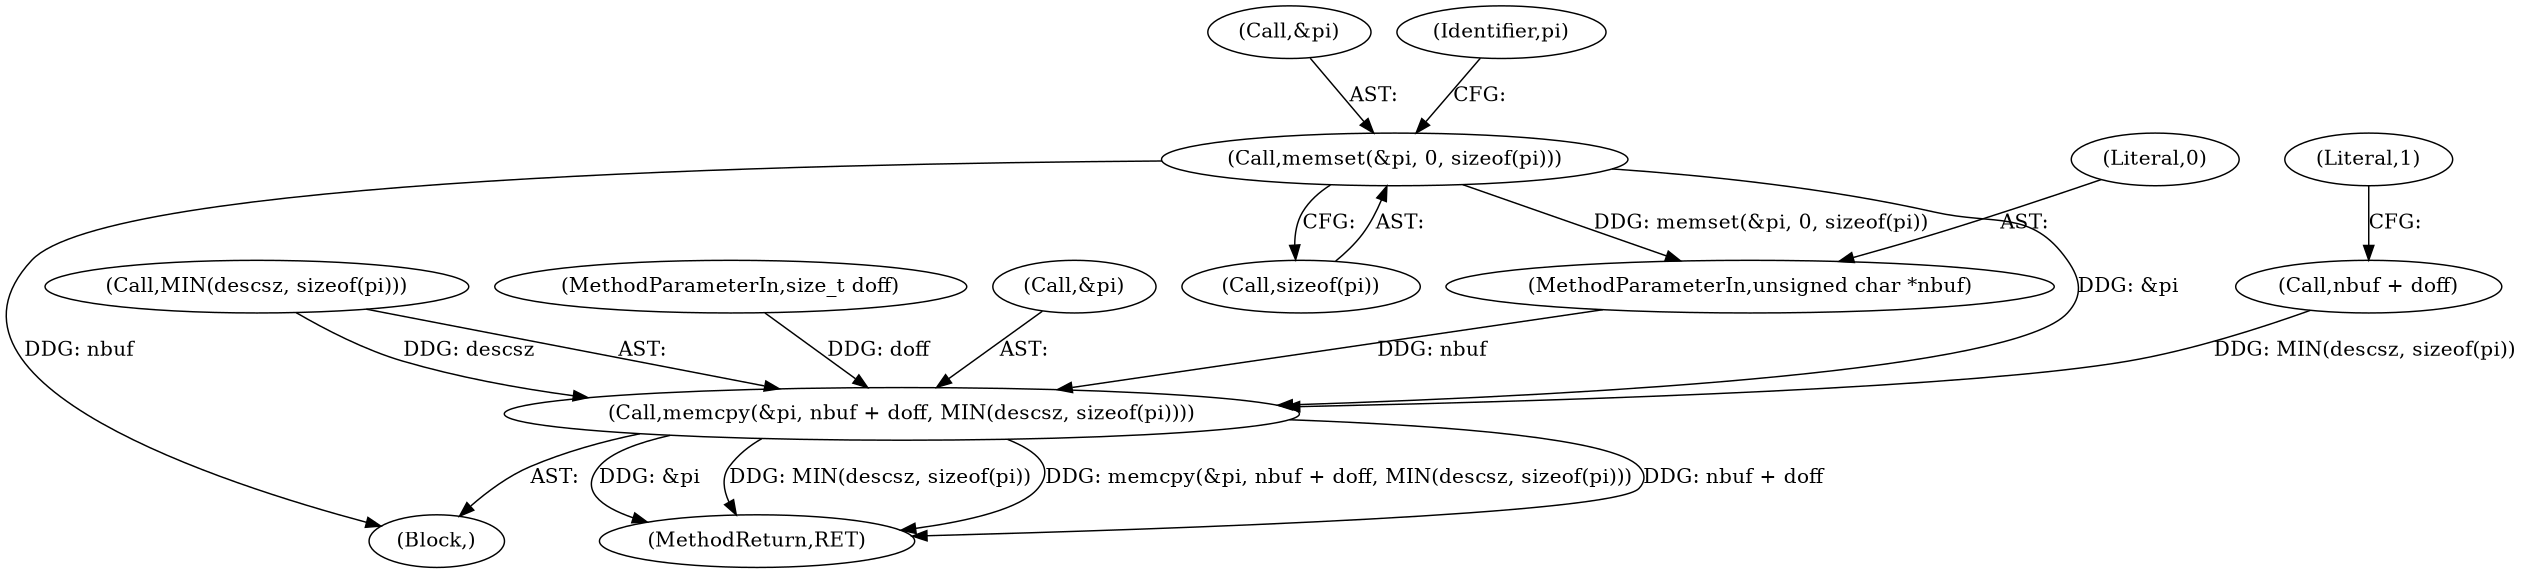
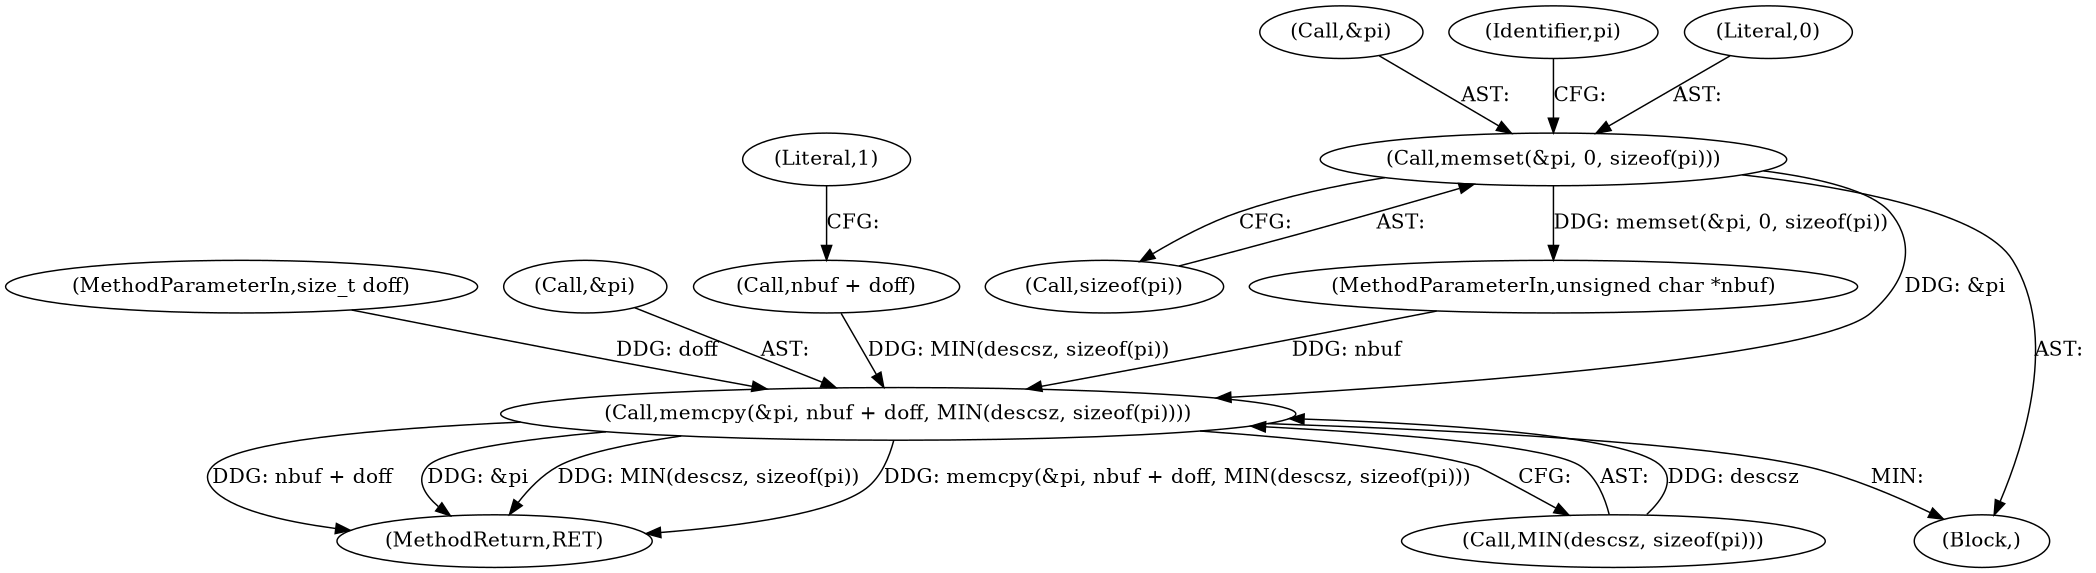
edge "(Literal,0)" -> "(MethodParameterIn,unsigned char *nbuf)": now "(Literal,0)" -> "(Call,memset(&pi, 0, sizeof(pi)))"
edge "(Call,memset(&pi, 0, sizeof(pi)))" -> "(Block,)": label "DDG: nbuf" -> "AST: "
edge "(Call,memcpy(&pi, nbuf + doff, MIN(descsz, sizeof(pi))))" -> "(Call,MIN(descsz, sizeof(pi)))": added, label "CFG:"
edge "(Call,memcpy(&pi, nbuf + doff, MIN(descsz, sizeof(pi))))" -> "(Block,)": label "AST: " -> "MIN: "
